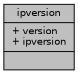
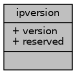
node "ipversion": text "+ ipversion" -> "+ reserved"
